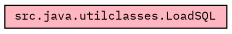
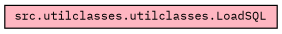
node "src.java.utilclasses.LoadSQL": label "src.java.utilclasses.LoadSQL" -> "src.utilclasses.utilclasses.LoadSQL"
